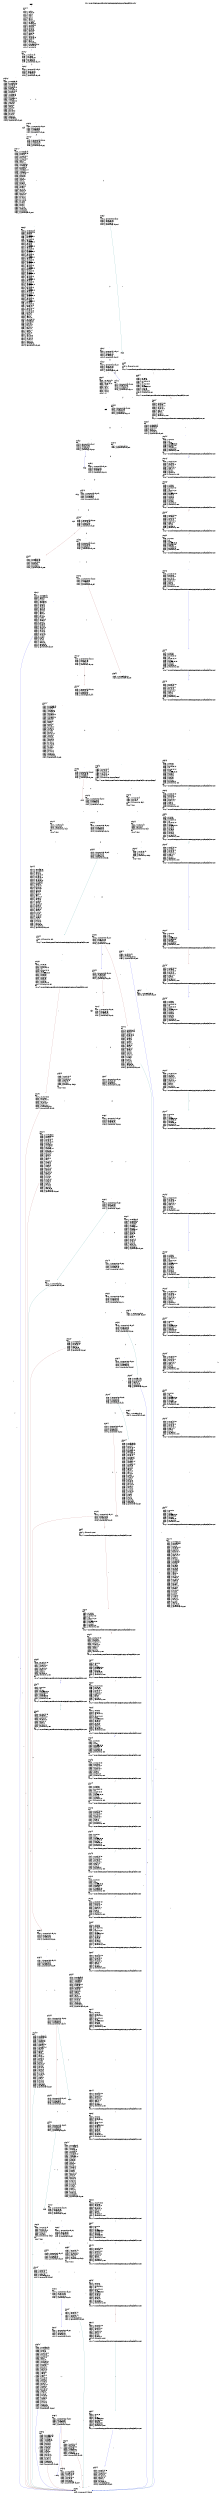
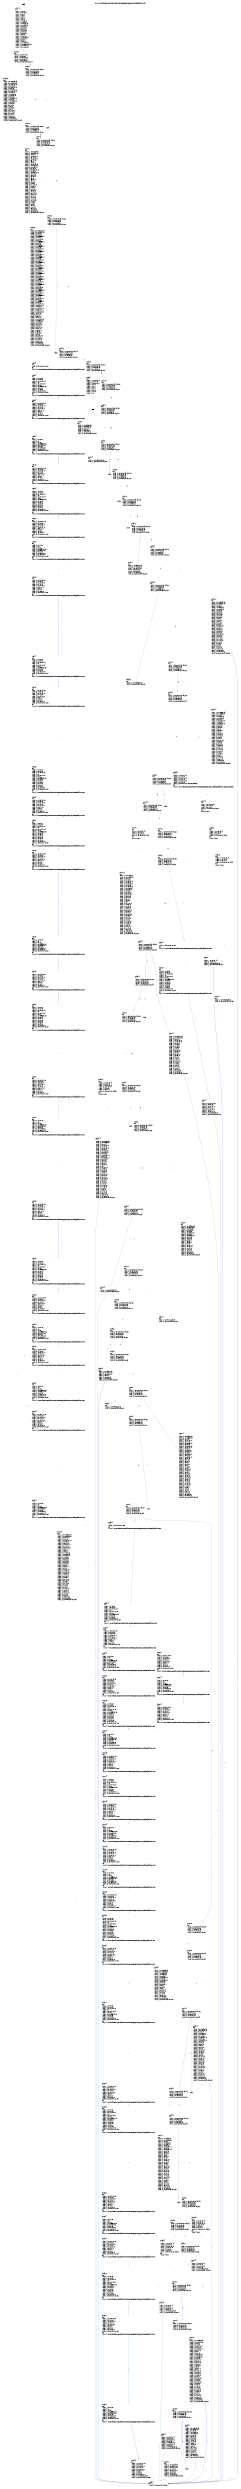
edge "0x402b04 [15]" -> "0x401a9b [28]": now "0x401a7f [28]" -> "0x401a9b [28]"
node "0x40344c": added
node "0x402d80 [30]": removed
